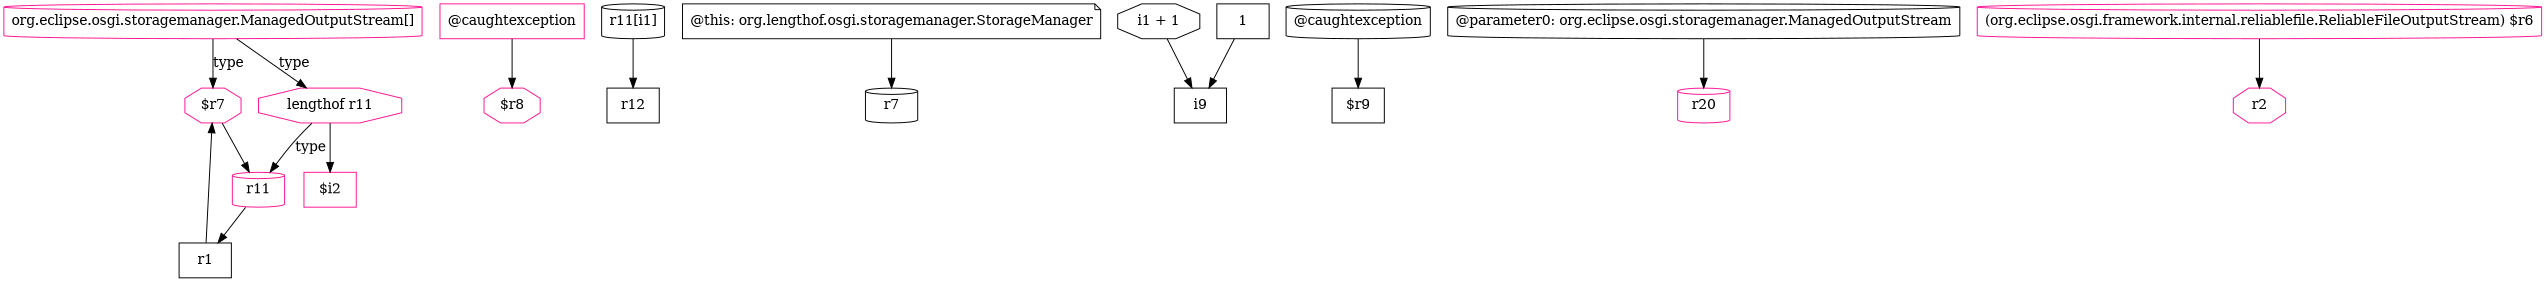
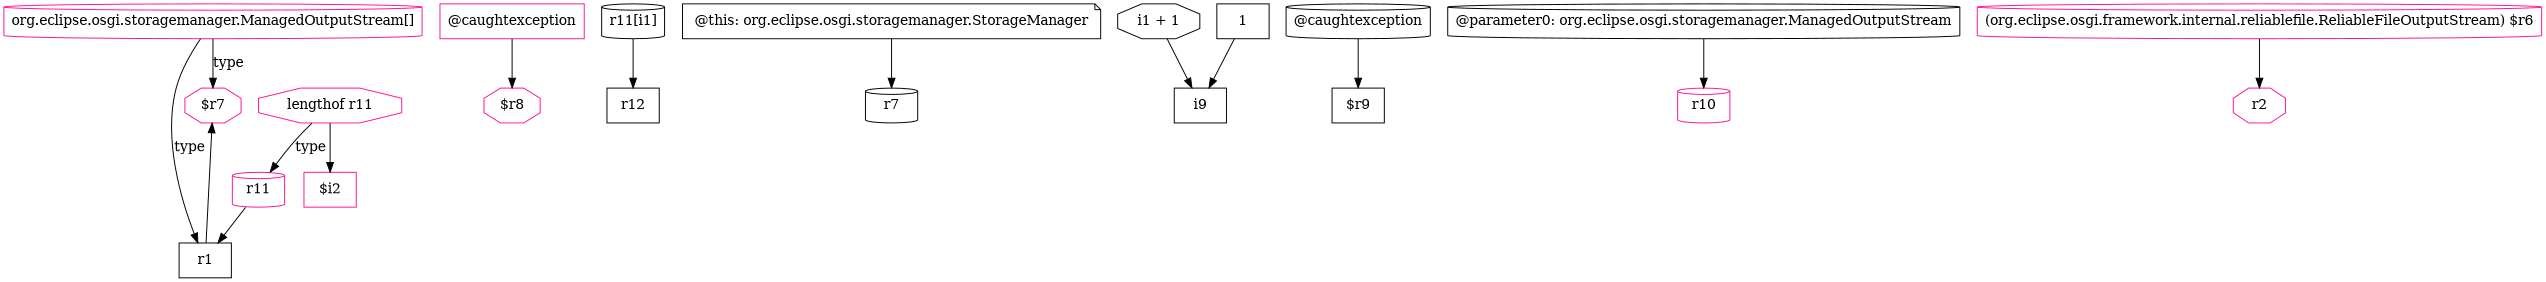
node "@this: org.lengthof.osgi.storagemanager.StorageManager": label "@this: org.lengthof.osgi.storagemanager.StorageManager" -> "@this: org.eclipse.osgi.storagemanager.StorageManager"
edge "org.eclipse.osgi.storagemanager.ManagedOutputStream[]" -> "lengthof r11": now "org.eclipse.osgi.storagemanager.ManagedOutputStream[]" -> "r1"
node "r20": label "r20" -> "r10"
edge "$r7" -> "r11": removed
